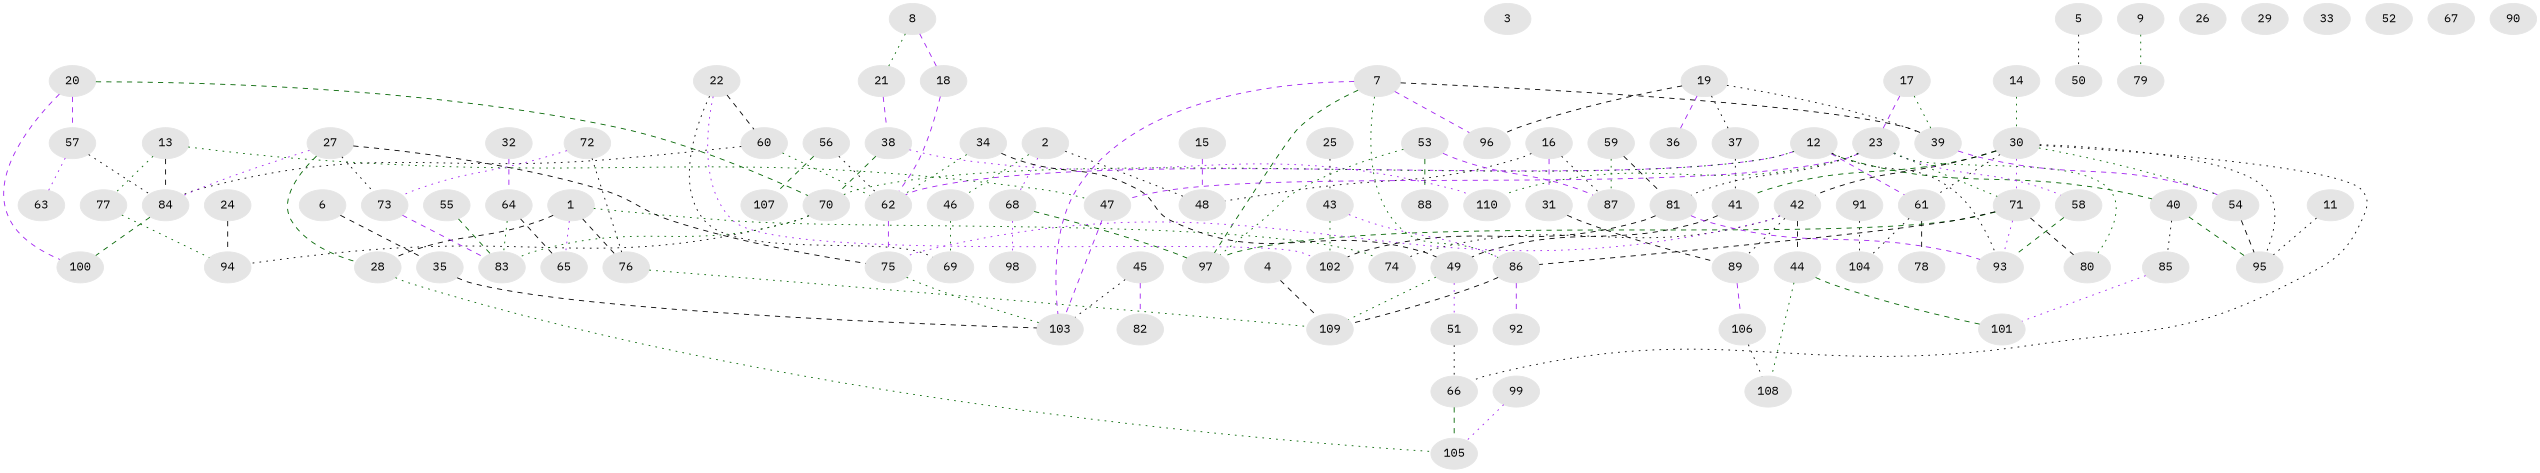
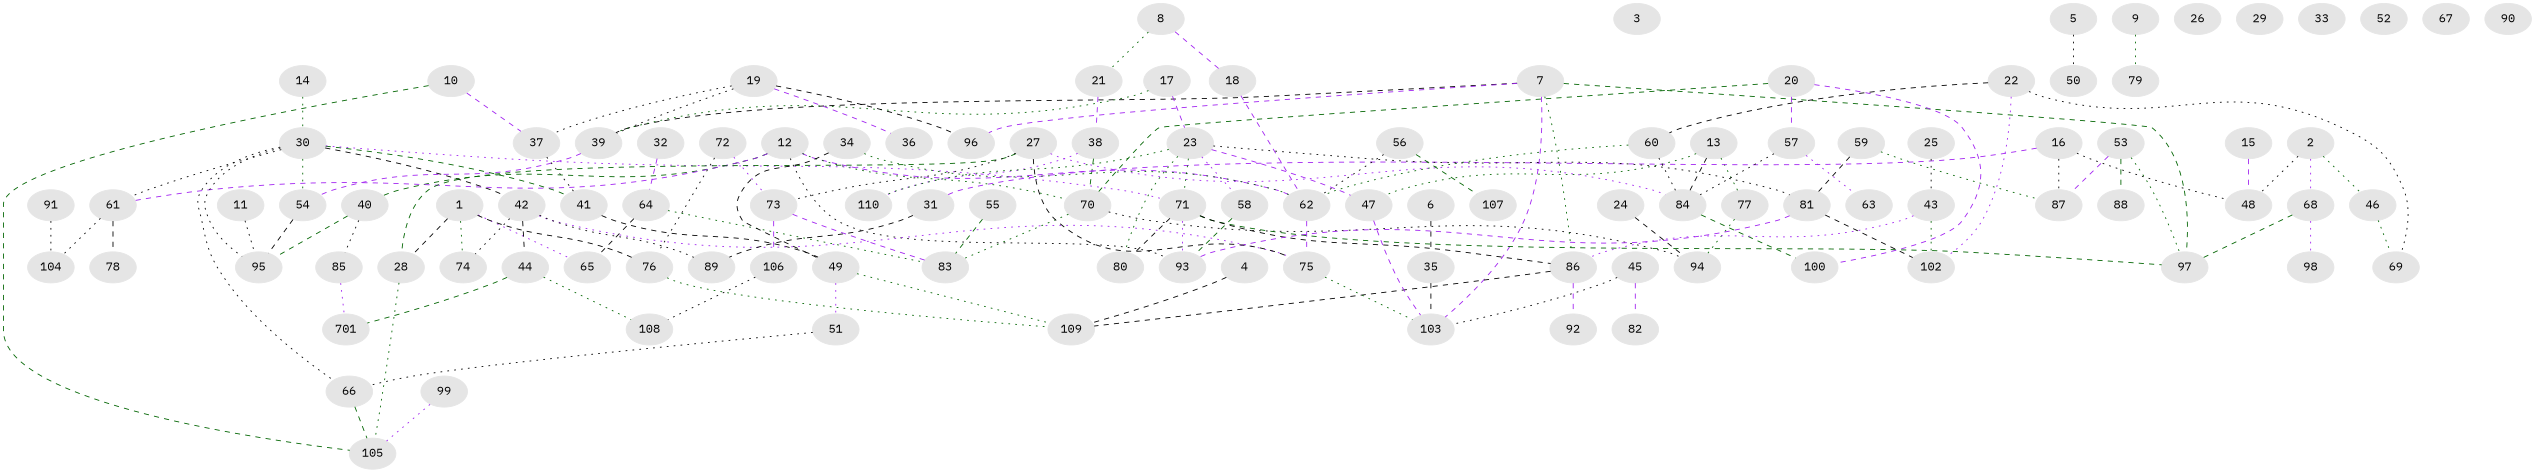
node "10": added
edge "89" -- "106": now "73" -- "106"
node "101": label "101" -> "701"
